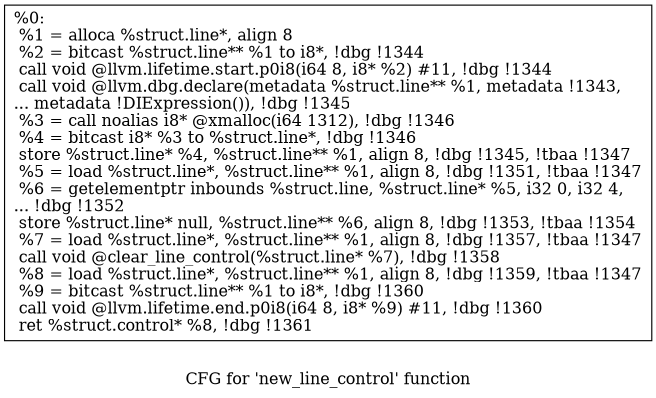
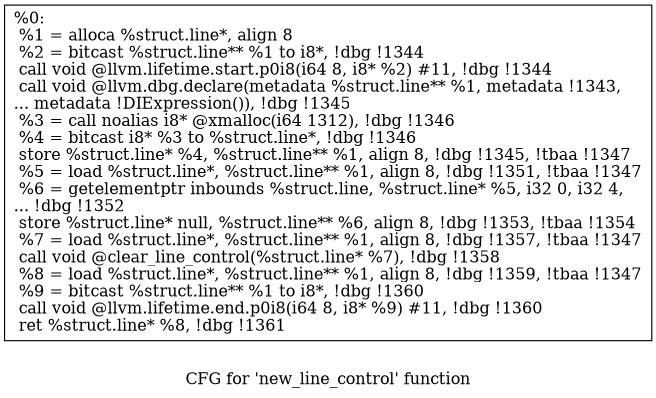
node "%0:": text "ret %struct.control* %8, !dbg !1361" -> "ret %struct.line* %8, !dbg !1361"
